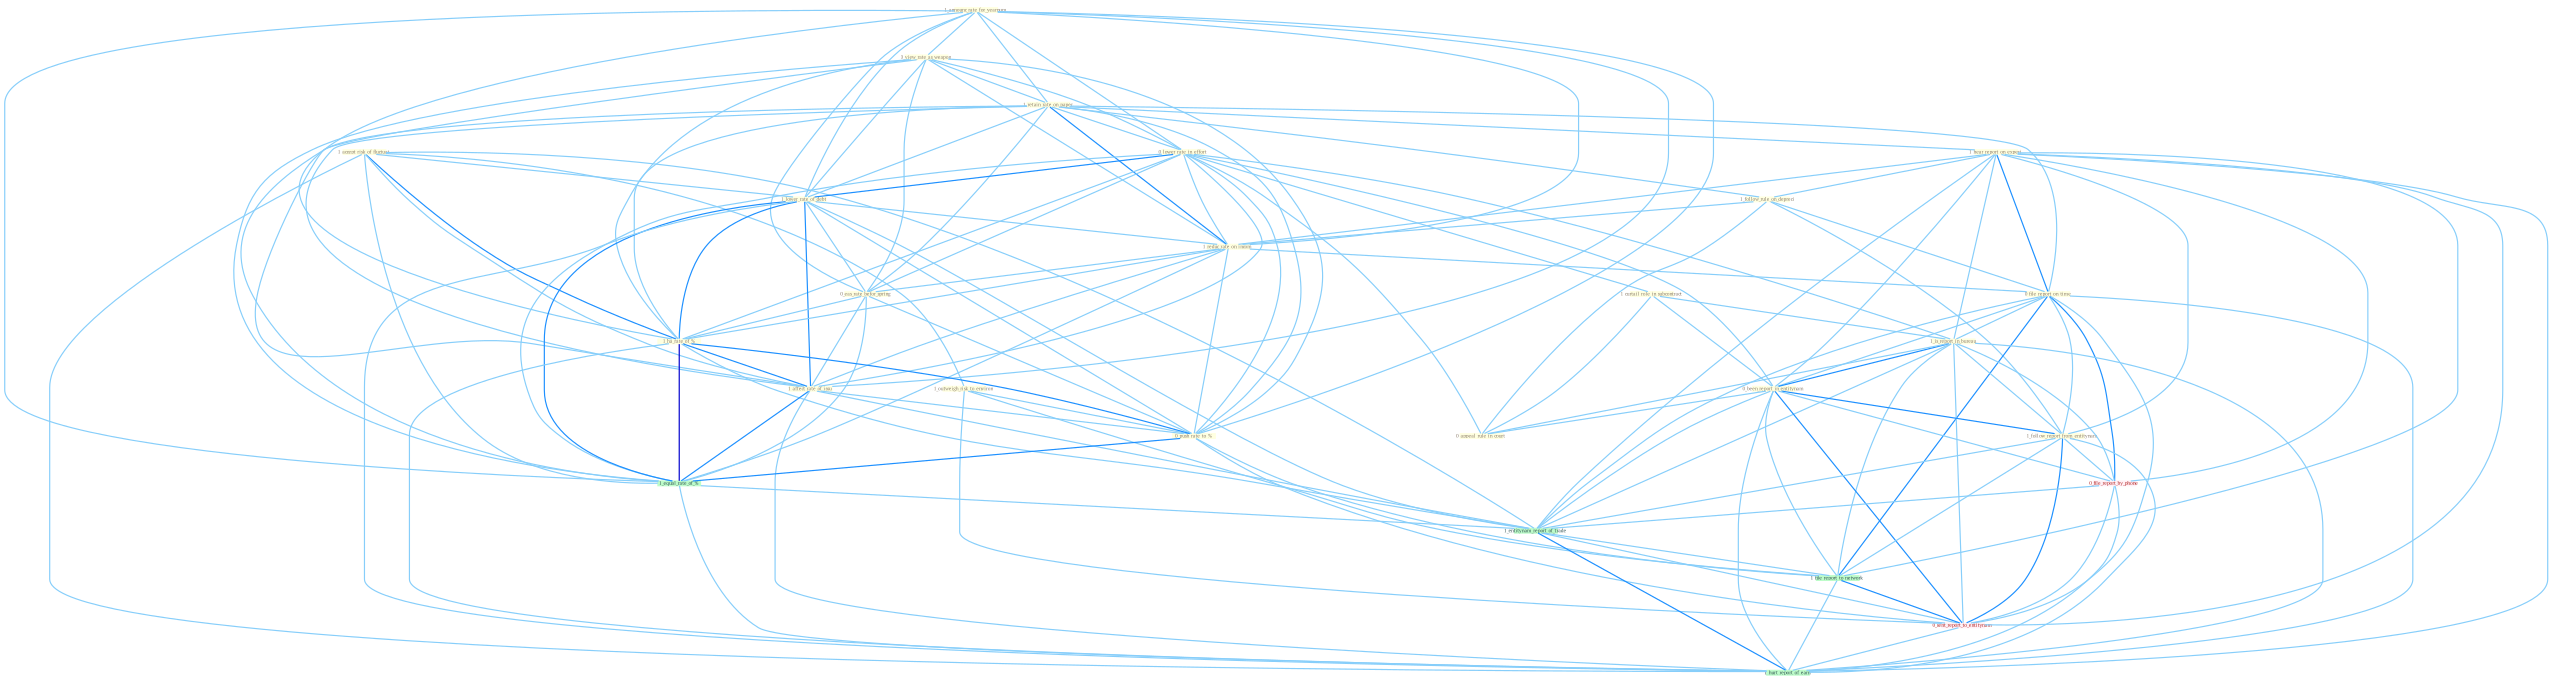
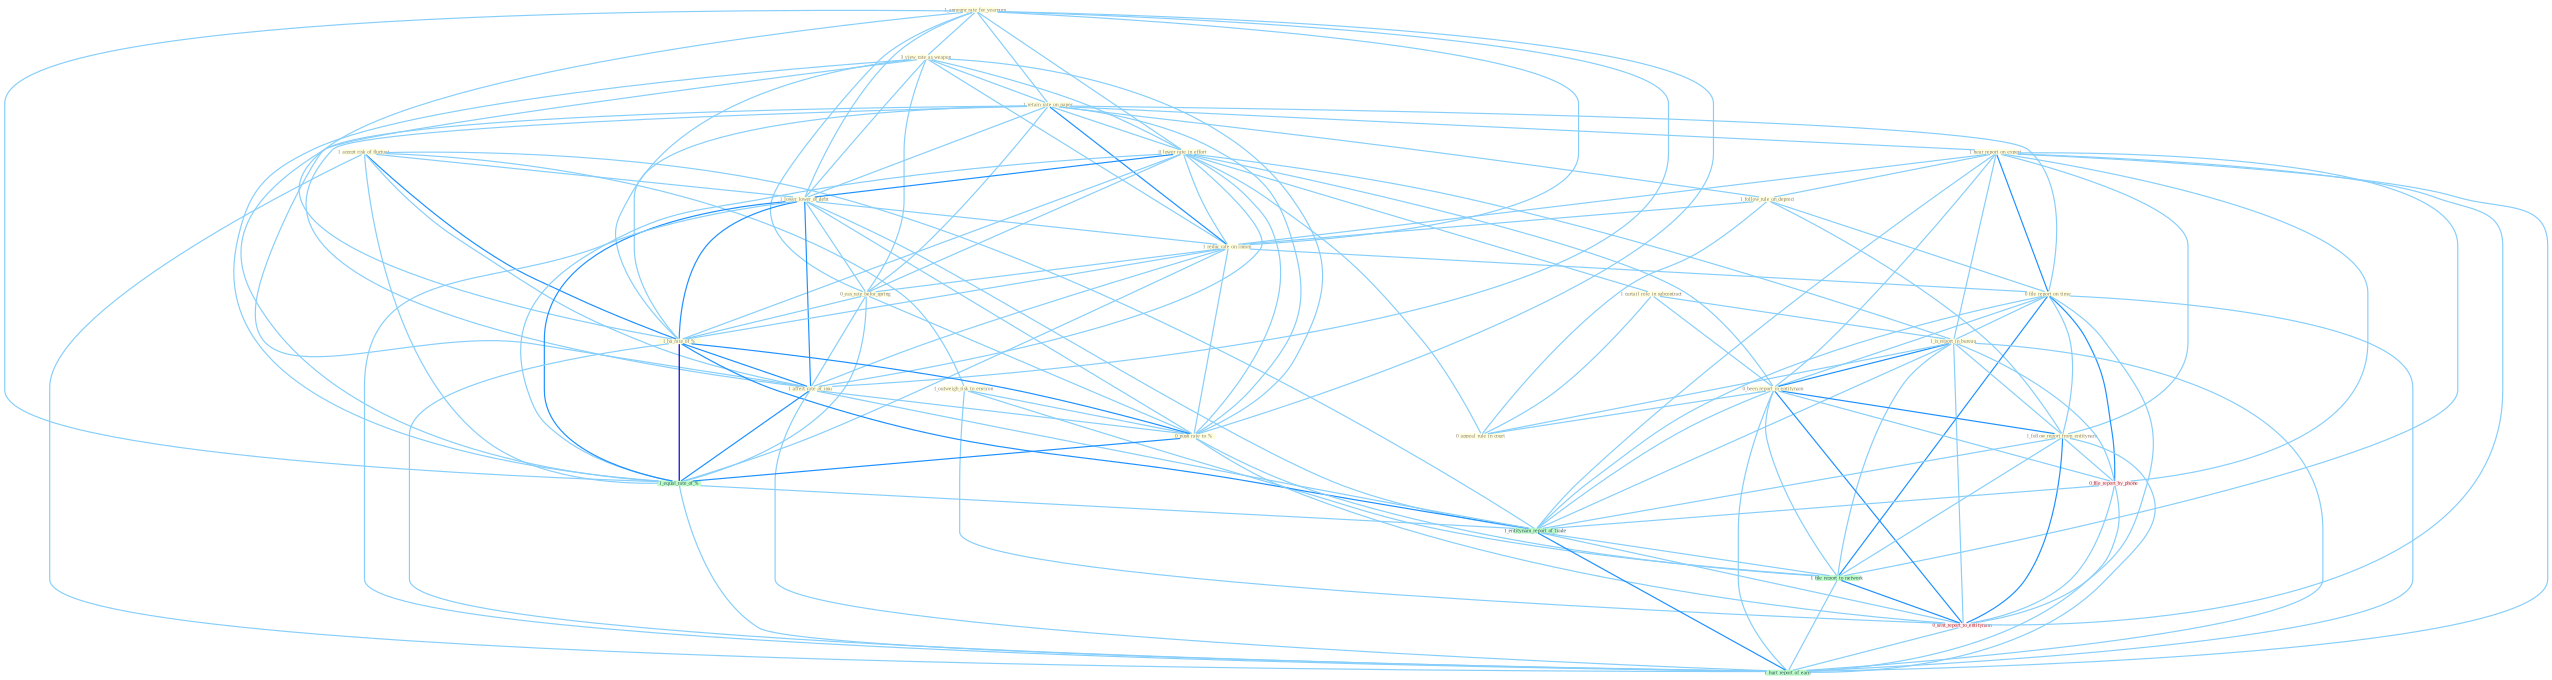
node "1_lower_rate_of_debt": label "1_lower_rate_of_debt" -> "1_lower_lower_of_debt"
edge "1_ha_rate_of_%" -- "1_entitynam_report_of_trade": color #87cefa -> #1e90ff
